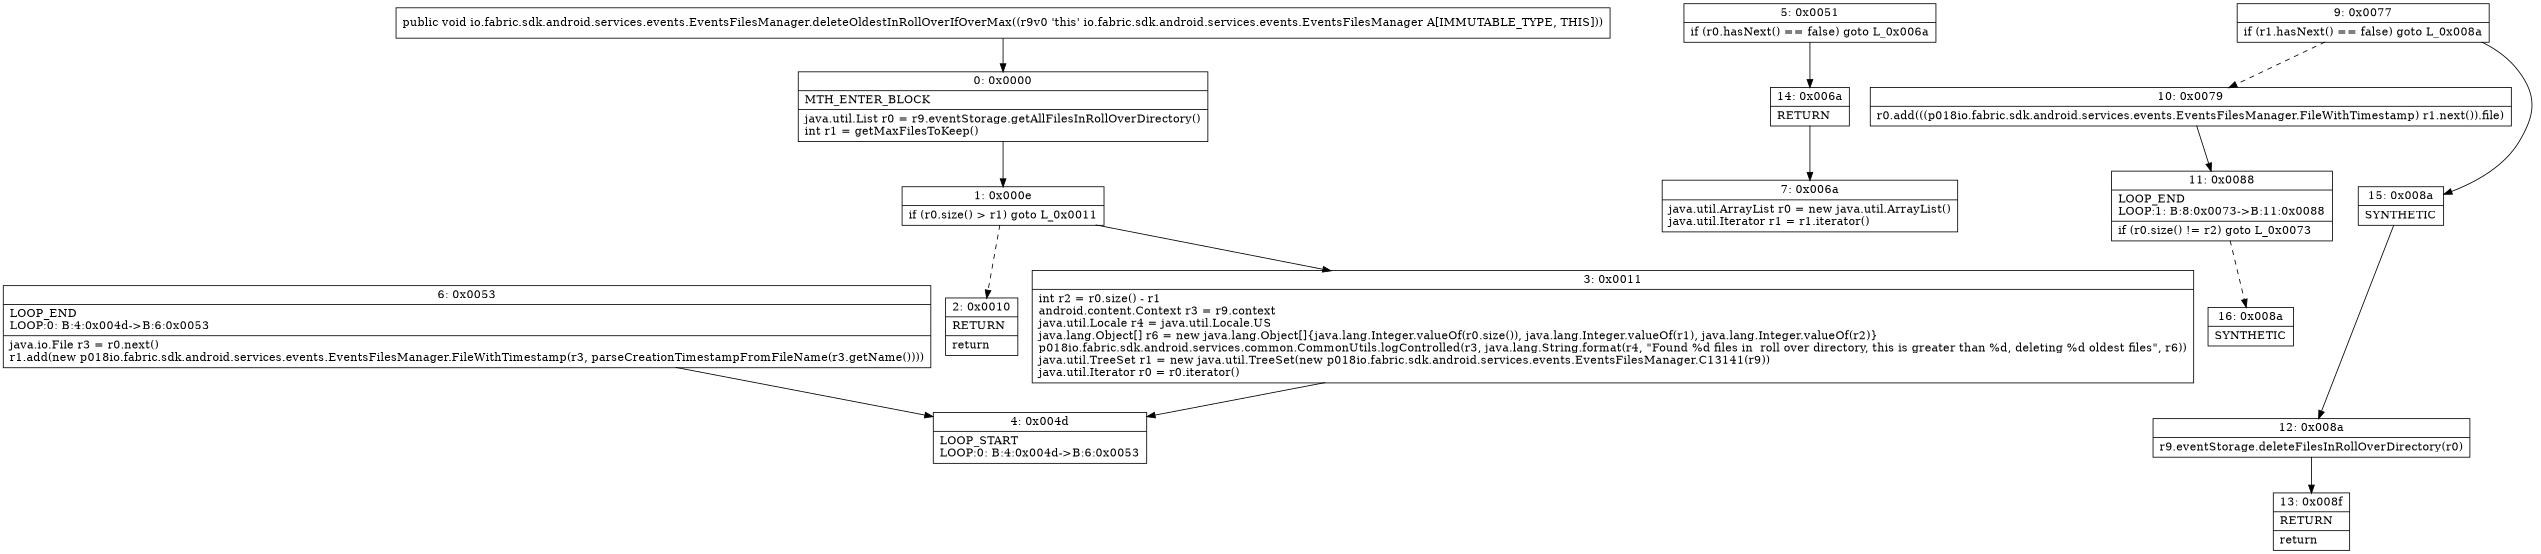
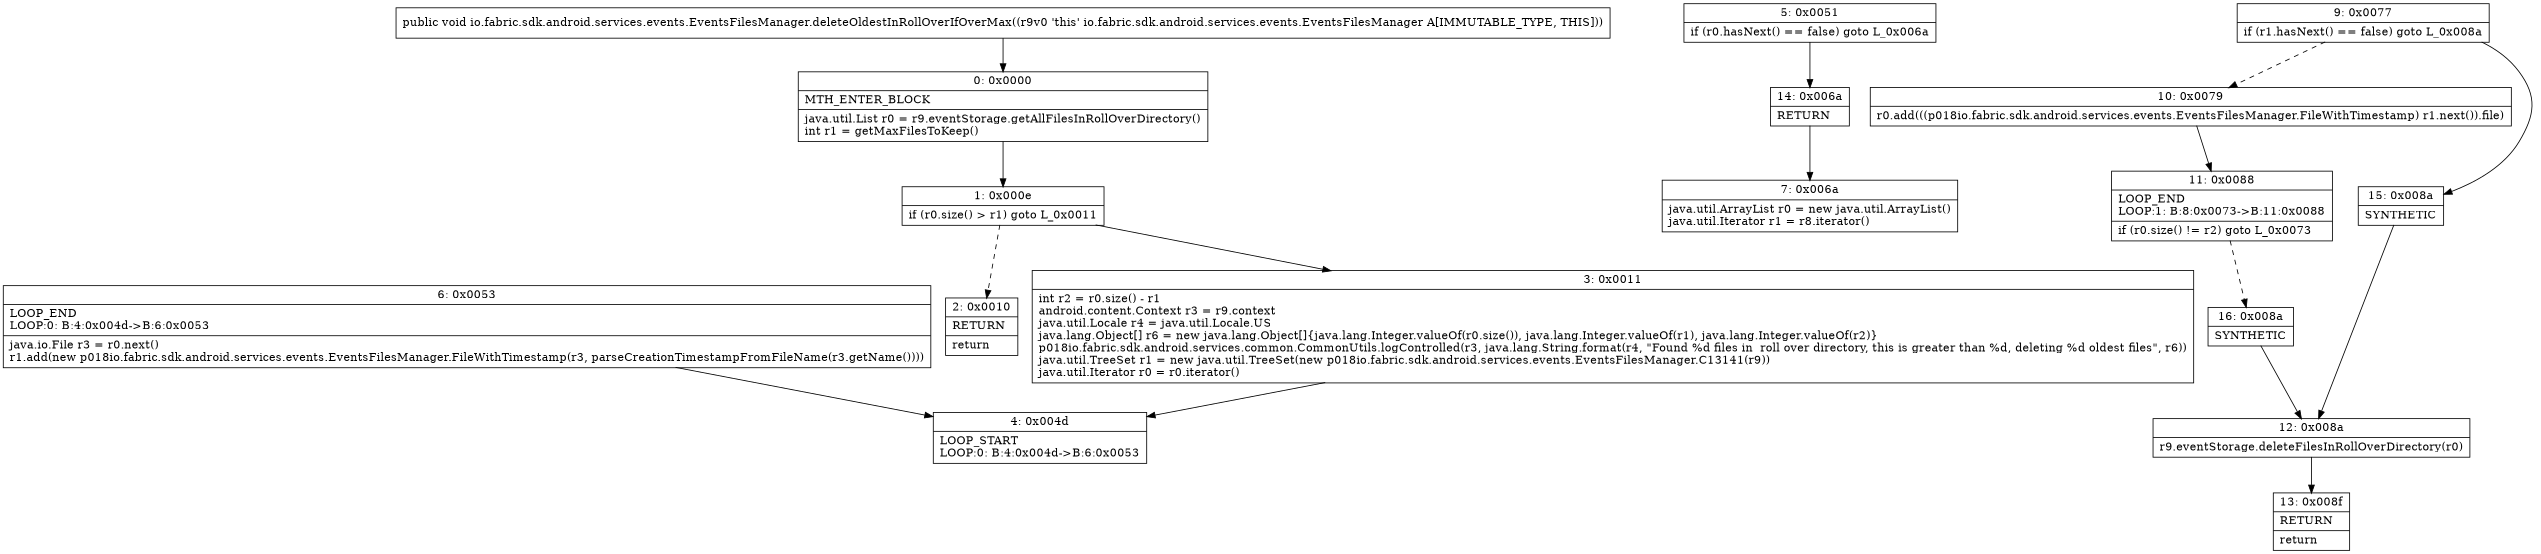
node "7: 0x006a": text "java.util.Iterator r1 = r1.iterator()" -> "java.util.Iterator r1 = r8.iterator()"
edge "16: 0x008a" -> "12: 0x008a": added
